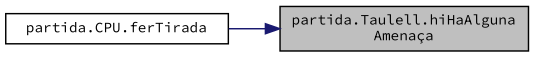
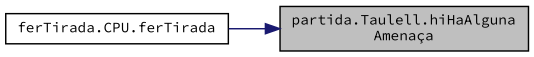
node "partida.CPU.ferTirada": label "partida.CPU.ferTirada" -> "ferTirada.CPU.ferTirada"
